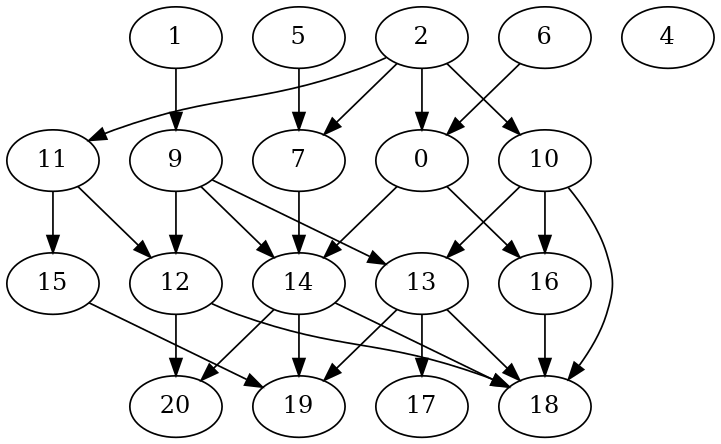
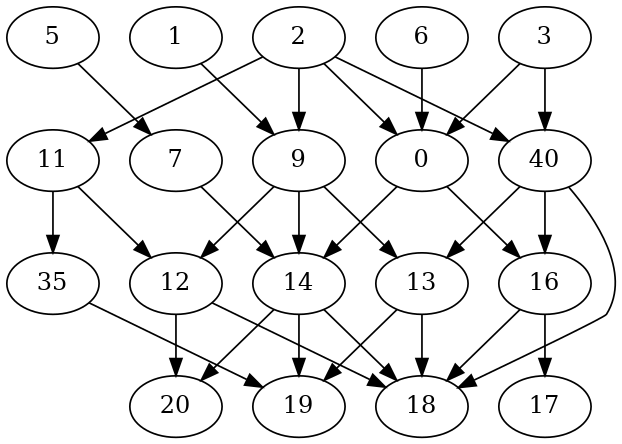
node "3": added
node "4": removed
edge "2" -> "7": now "2" -> "9"
node "10": label "10" -> "40"
node "15": label "15" -> "35"
edge "13" -> "17": now "16" -> "17"
